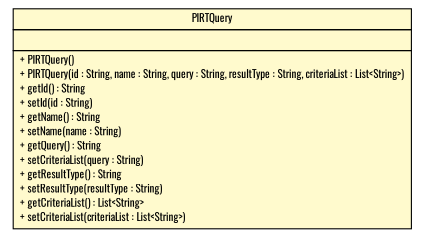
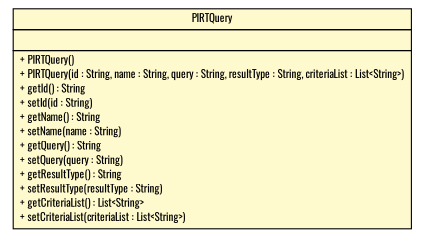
node "PIRTQuery": text "+ setCriteriaList(query : String)" -> "+ setQuery(query : String)"
